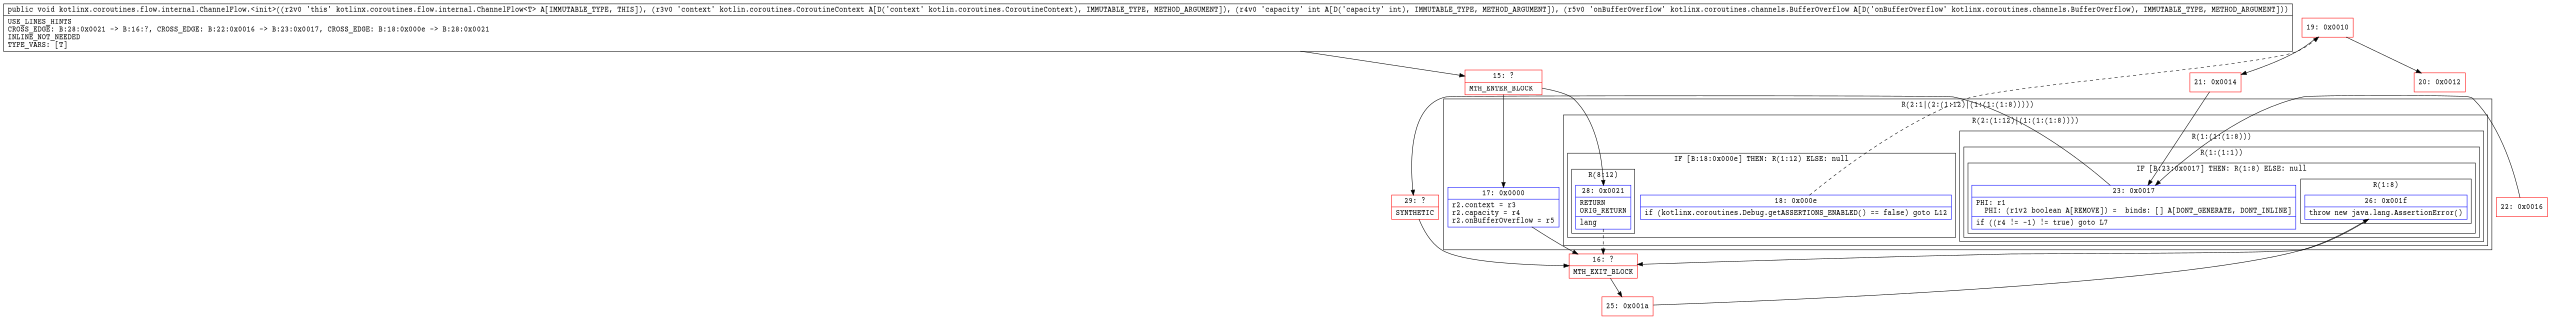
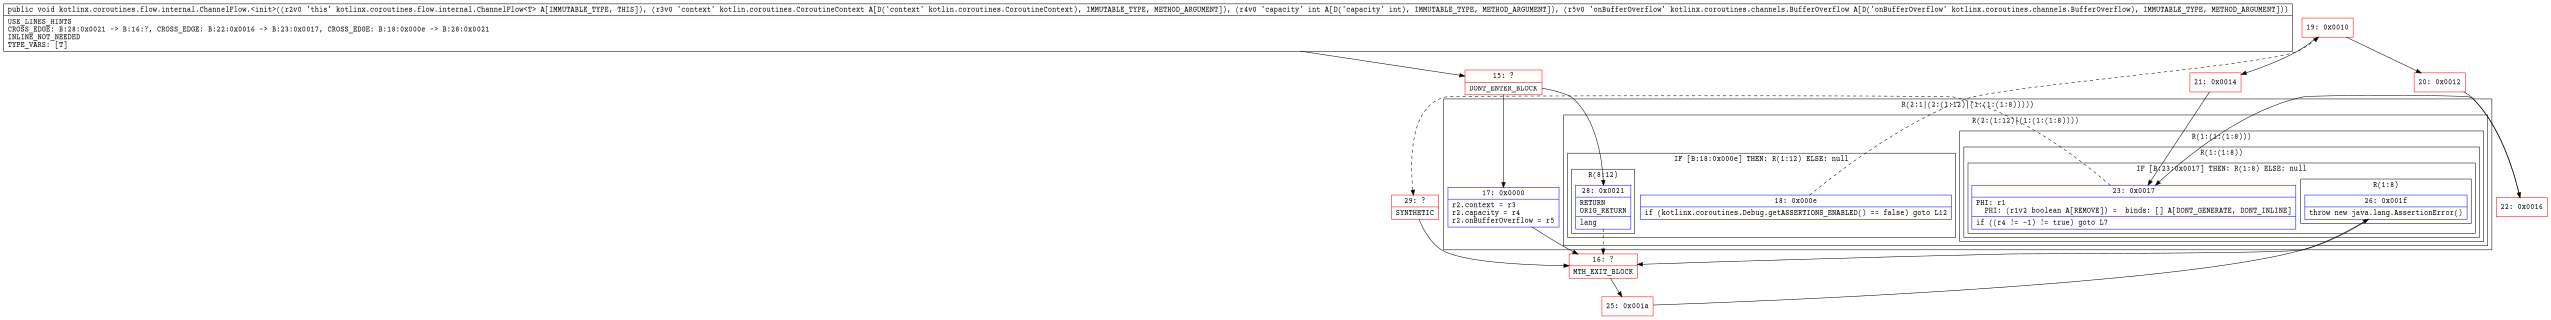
node "15: ?": text "MTH_ENTER_BLOCK" -> "DONT_ENTER_BLOCK"
edge "23: 0x0017" -> "29: ?": style solid -> dashed
edge "20: 0x0012" -> "22: 0x0016": added
cluster "R(1:(1:1))": label "R(1:(1:1))" -> "R(1:(1:8))"
